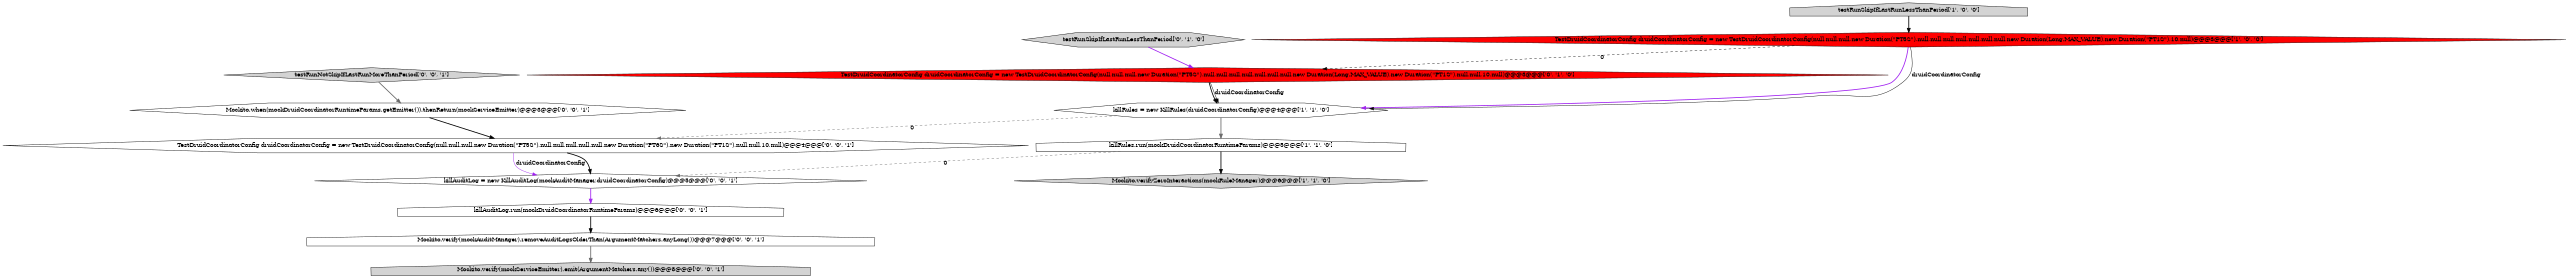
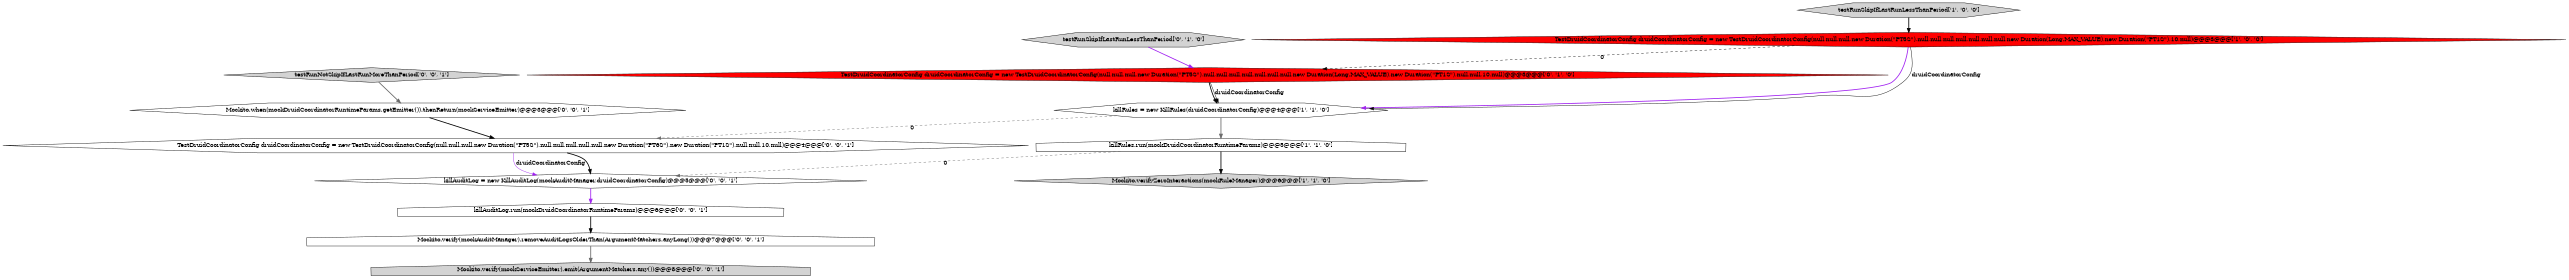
node "testRunSkipIfLastRunLessThanPeriod['1', '0', '0']": shape house -> hexagon
